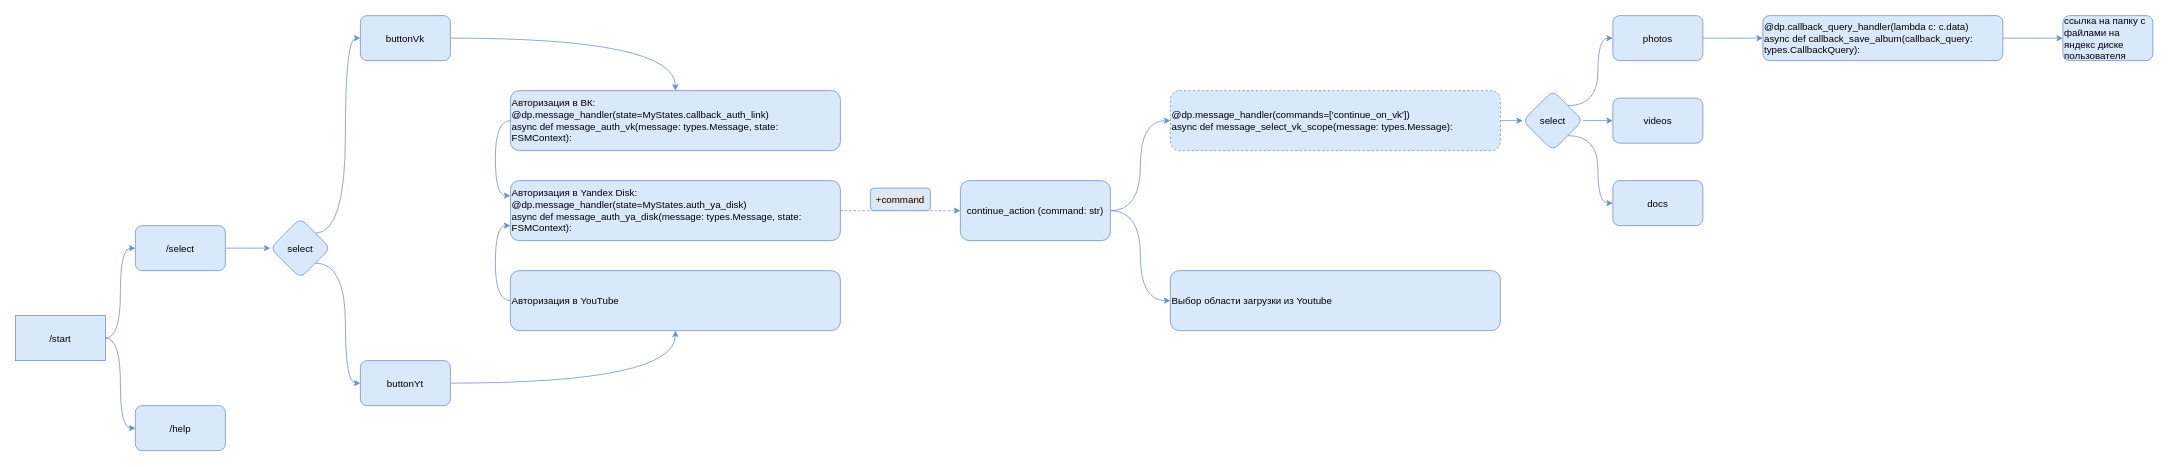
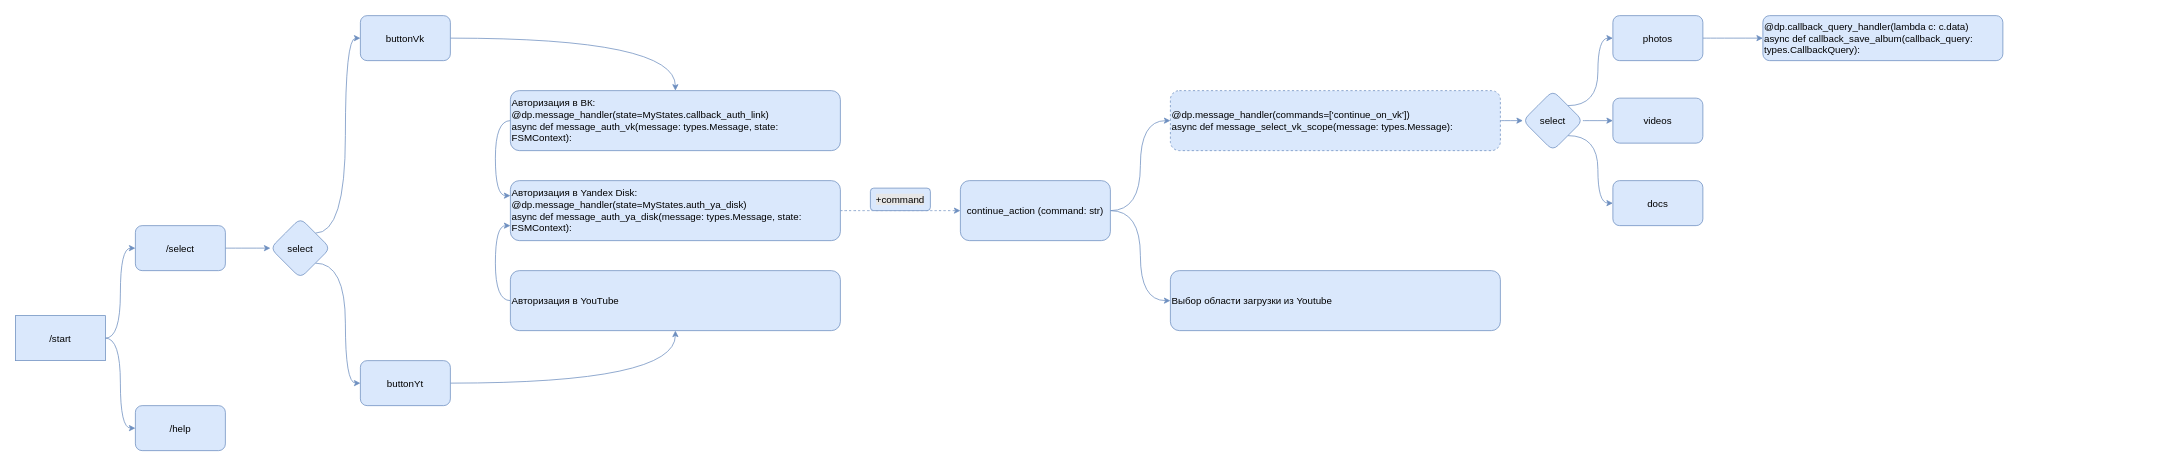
edge "@dp.callback_query_handler(lambda c: c.data) async def callback_save_album(callback_query: types.CallbackQuery):" -> "ссылка на папку с файлами на яндекс диске пользователя": removed
node "ссылка на папку с файлами на яндекс диске пользователя": removed
